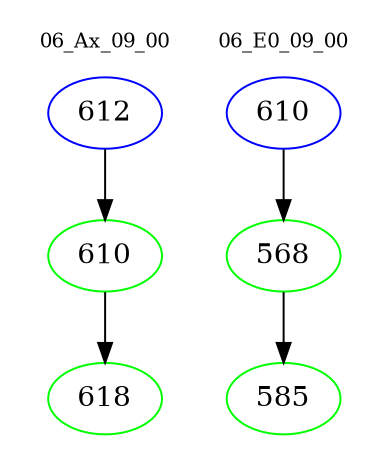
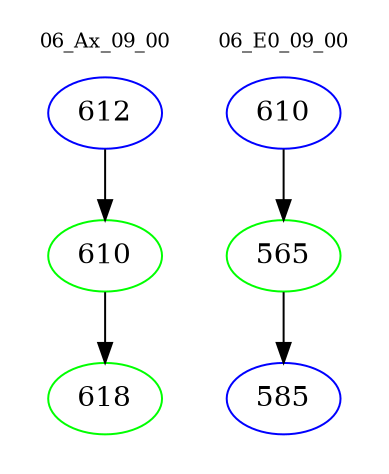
node "568": label "568" -> "565"
node "585": color green -> blue
